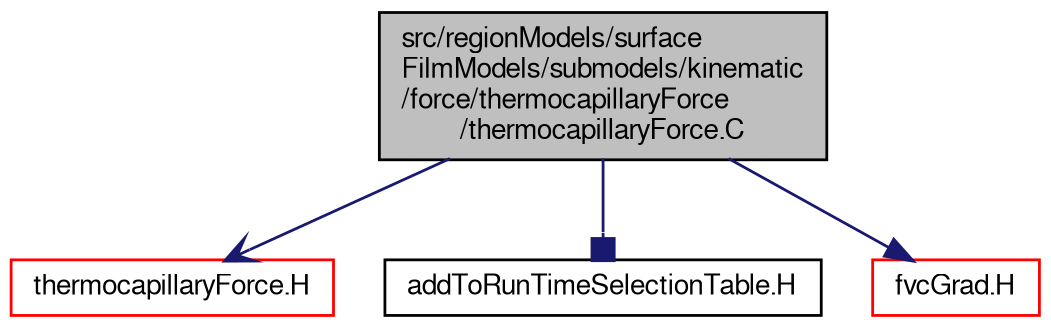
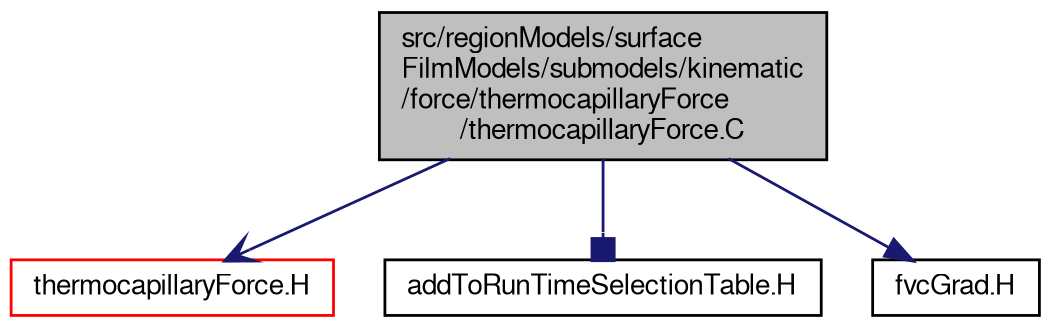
node "fvcGrad.H": color red -> black
